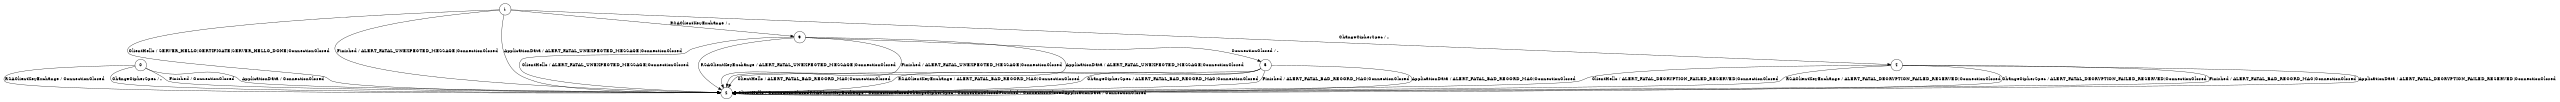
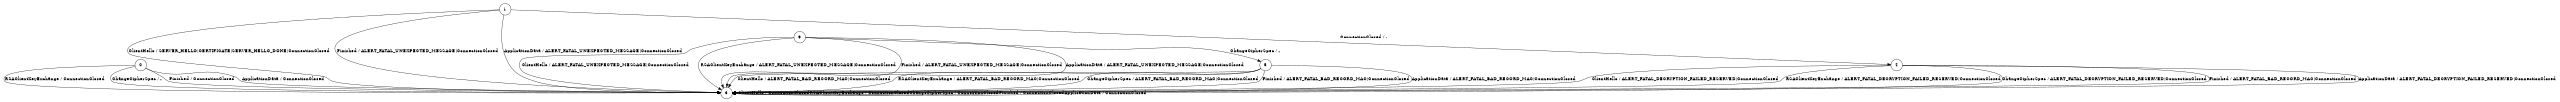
edge "1" -> "9": removed, label "RSAClientKeyExchange / -"
edge "1" -> "4": label "ChangeCipherSpec / -" -> "ConnectionClosed / -"
edge "9" -> "5": label "ConnectionClosed / -" -> "ChangeCipherSpec / -"
node "2": label "2" -> "3"
